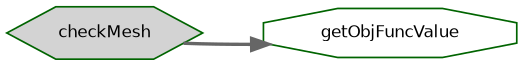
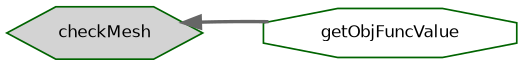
edge "checkMesh" -> "getObjFuncValue": reversed
